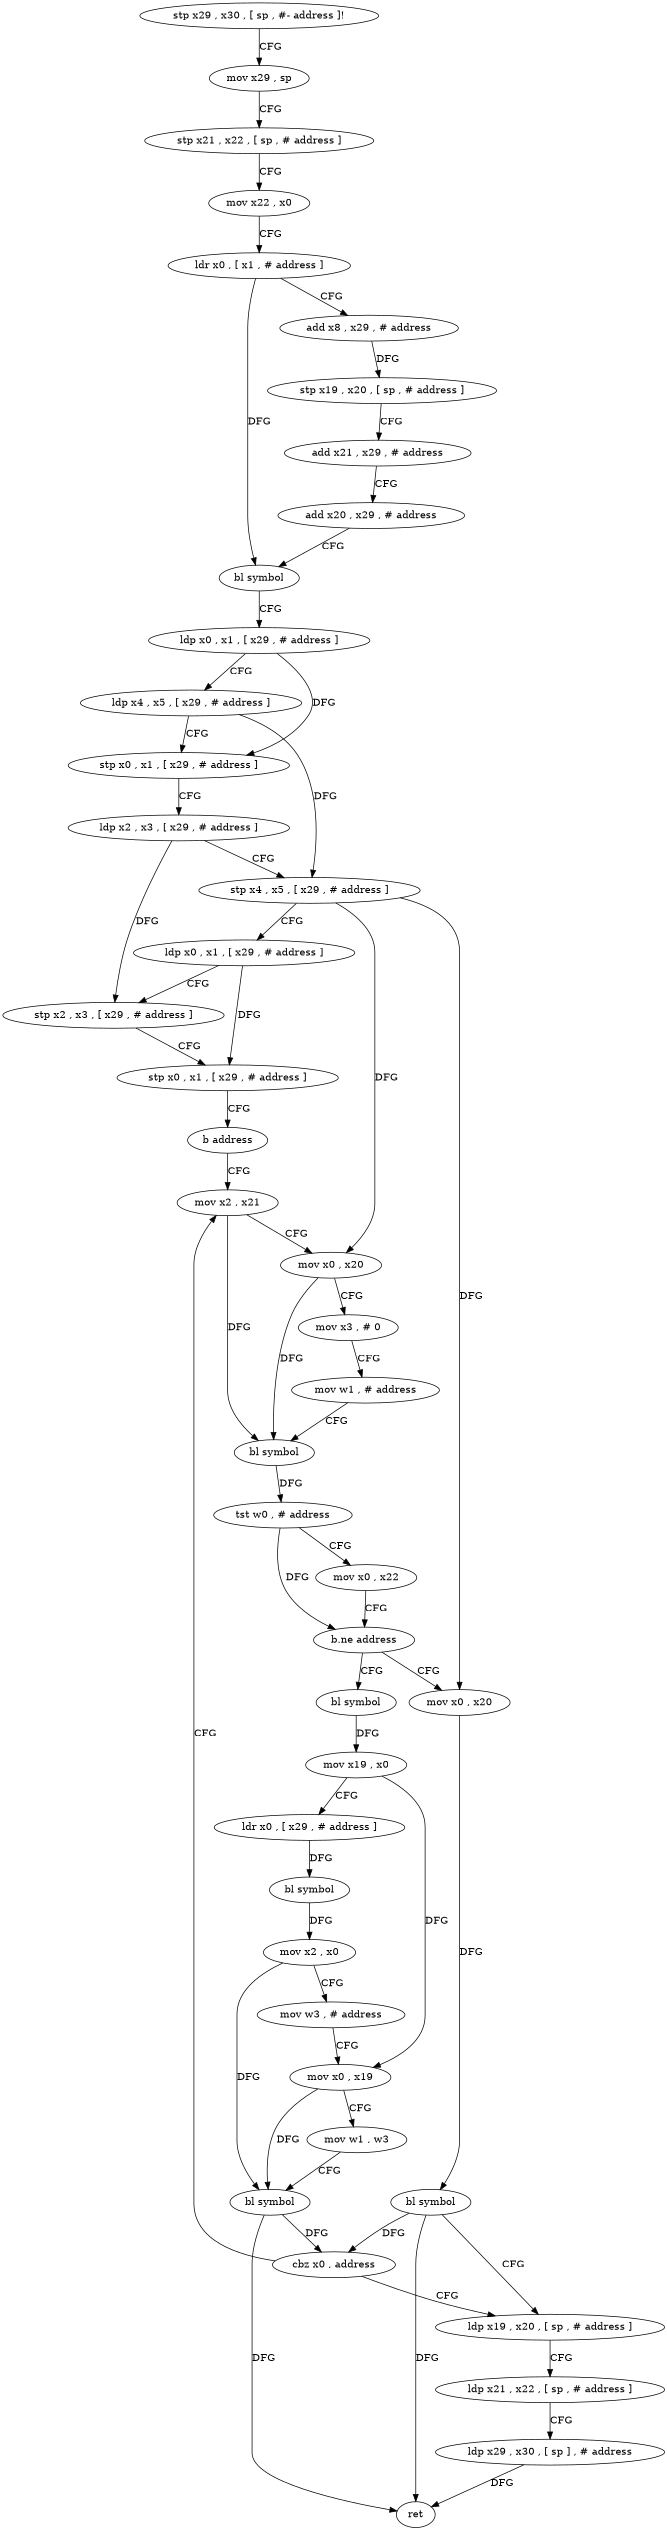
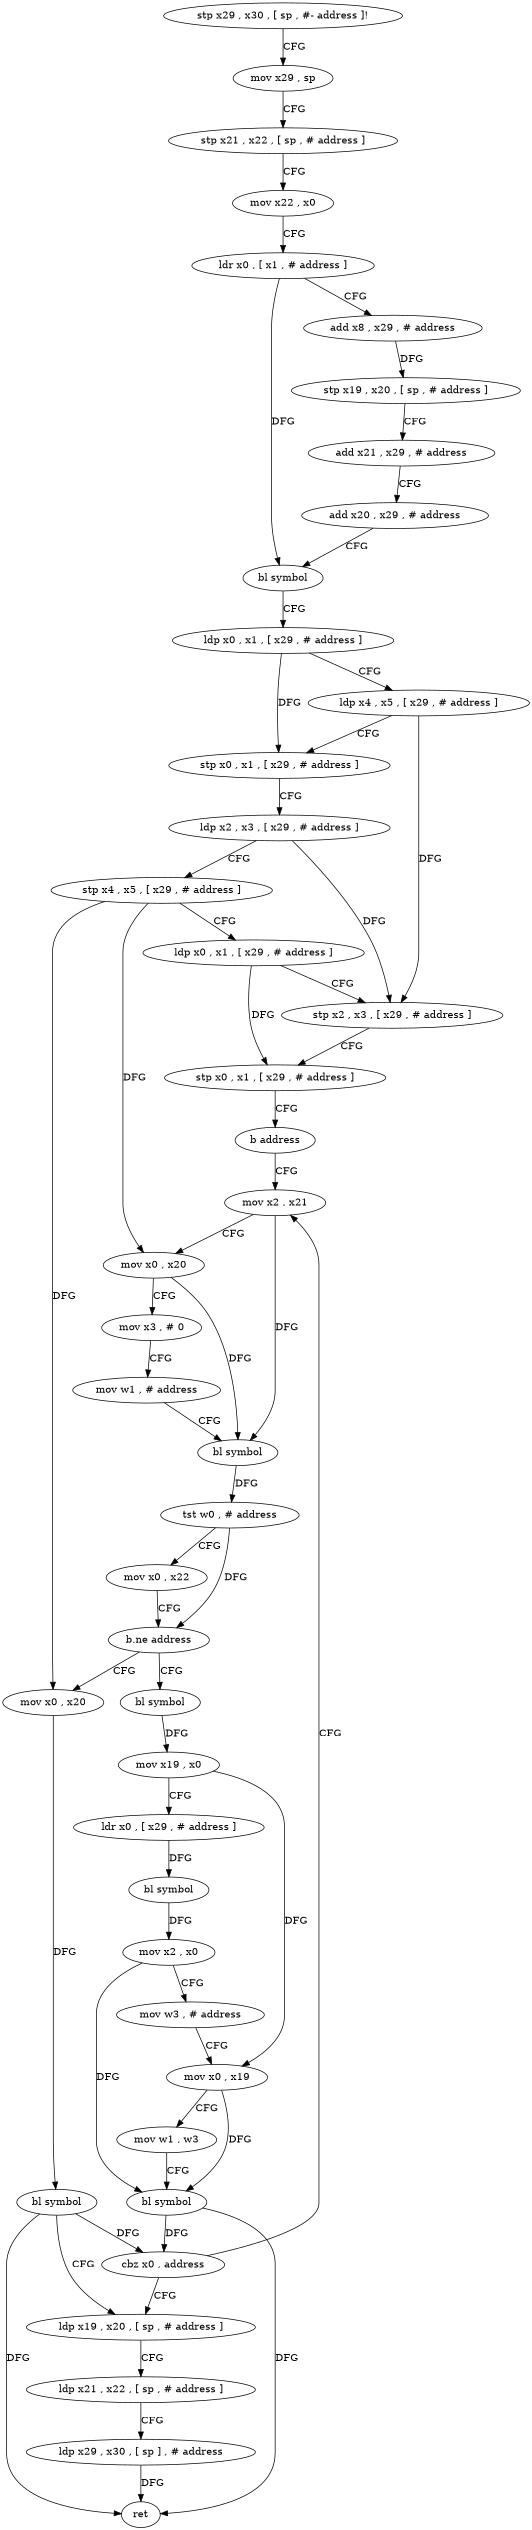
edge "ldp x4 , x5 , [ x29 , # address ]" -> "stp x4 , x5 , [ x29 , # address ]": now "ldp x4 , x5 , [ x29 , # address ]" -> "stp x2 , x3 , [ x29 , # address ]"
